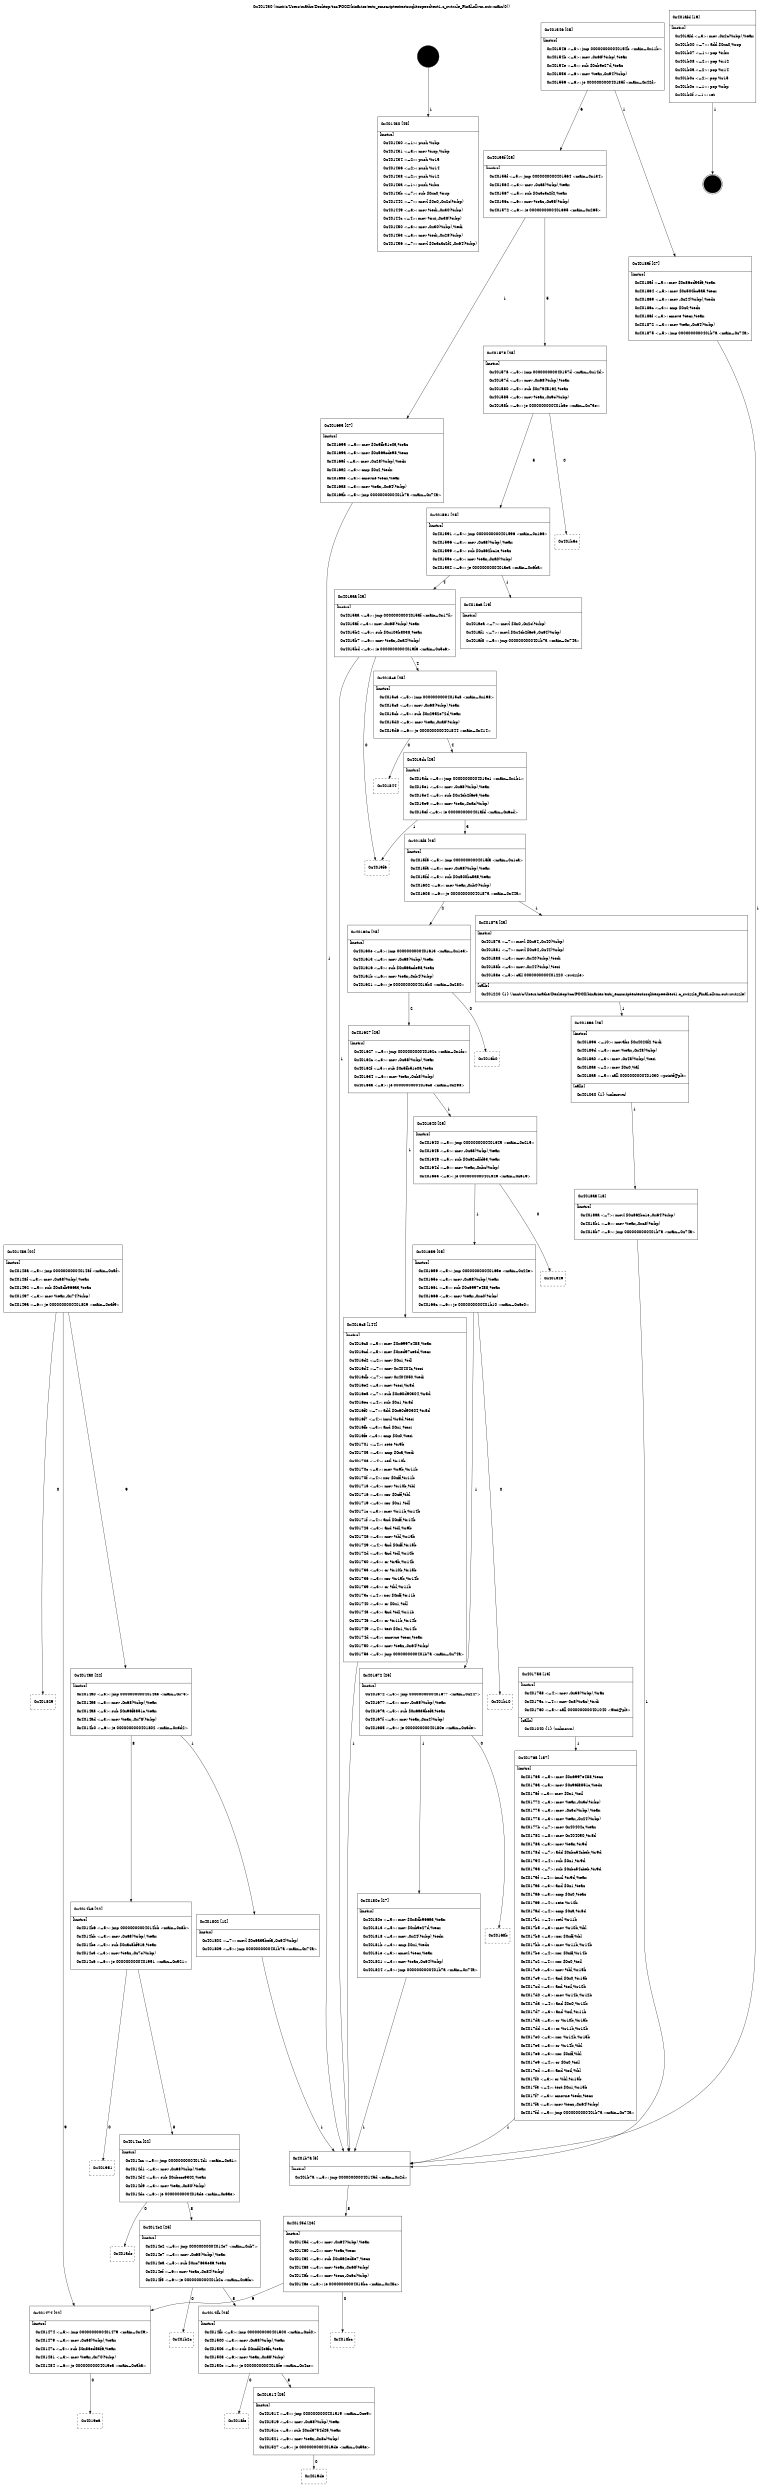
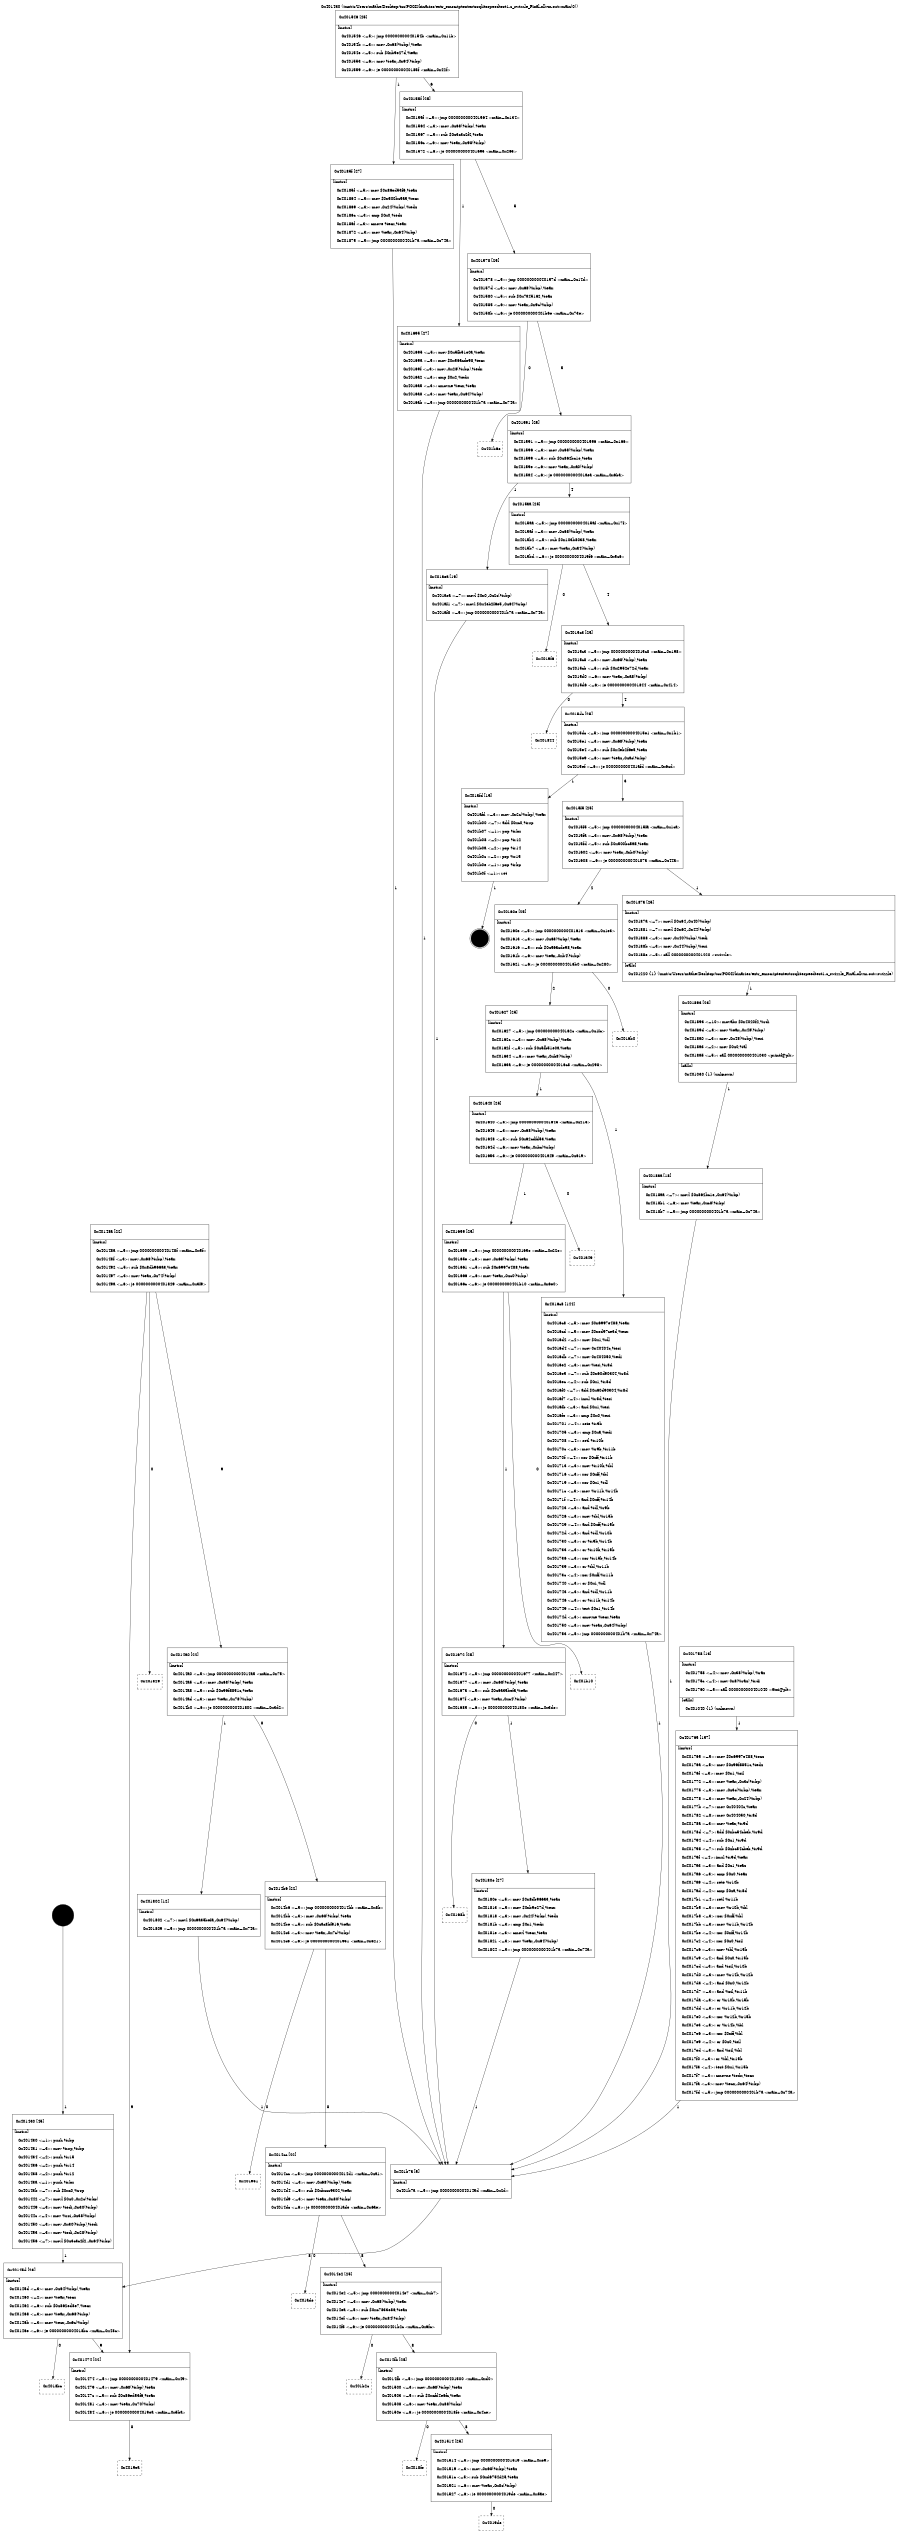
edge "0x4015dc [25]" -> "0x4019f6": now "0x4015dc [25]" -> "0x401afd [19]"
edge "0x4015aa [25]" -> "0x401b7a [5]": now "0x401aea [19]" -> "0x401b7a [5]"
edge "0x401430 [45]" -> "0x40145d [23]": added, label "1"
edge "0x401474 [22]" -> "0x4019ea": label " 0" -> " 8"
